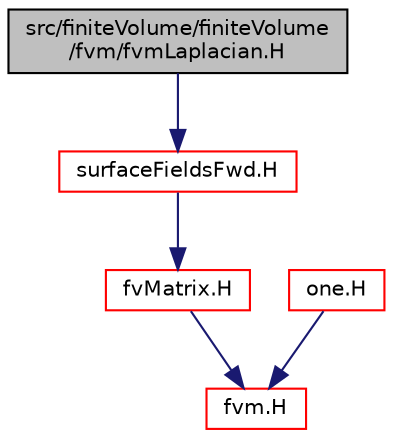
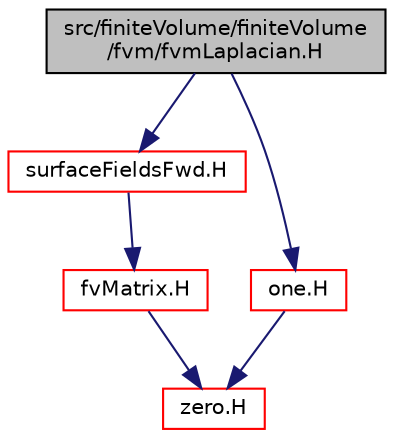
edge "src/finiteVolume/finiteVolume /fvm/fvmLaplacian.H" -> "one.H": added
node "fvm.H": label "fvm.H" -> "zero.H"
